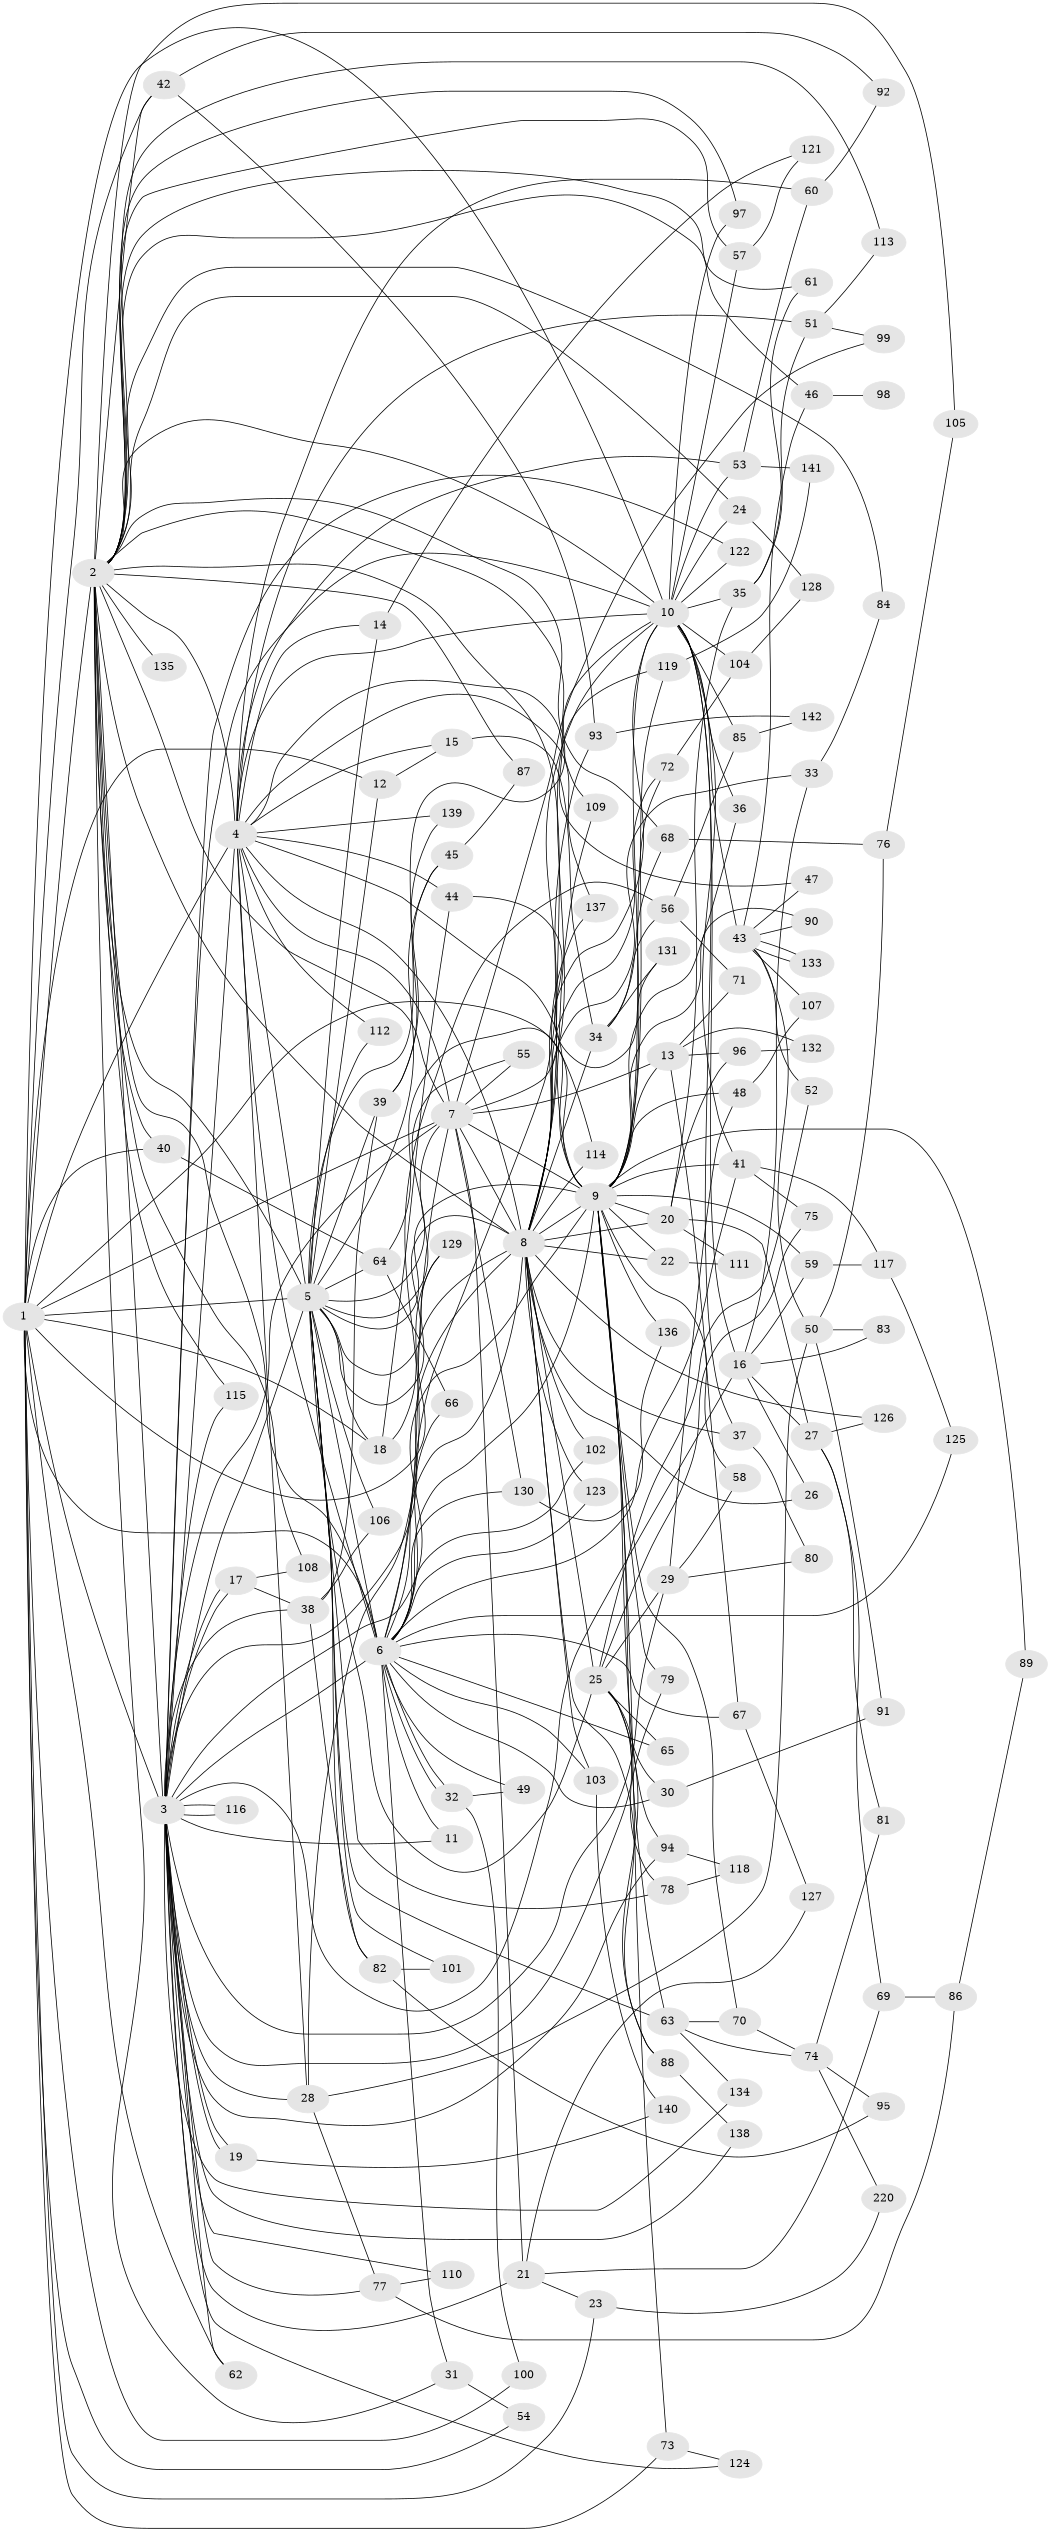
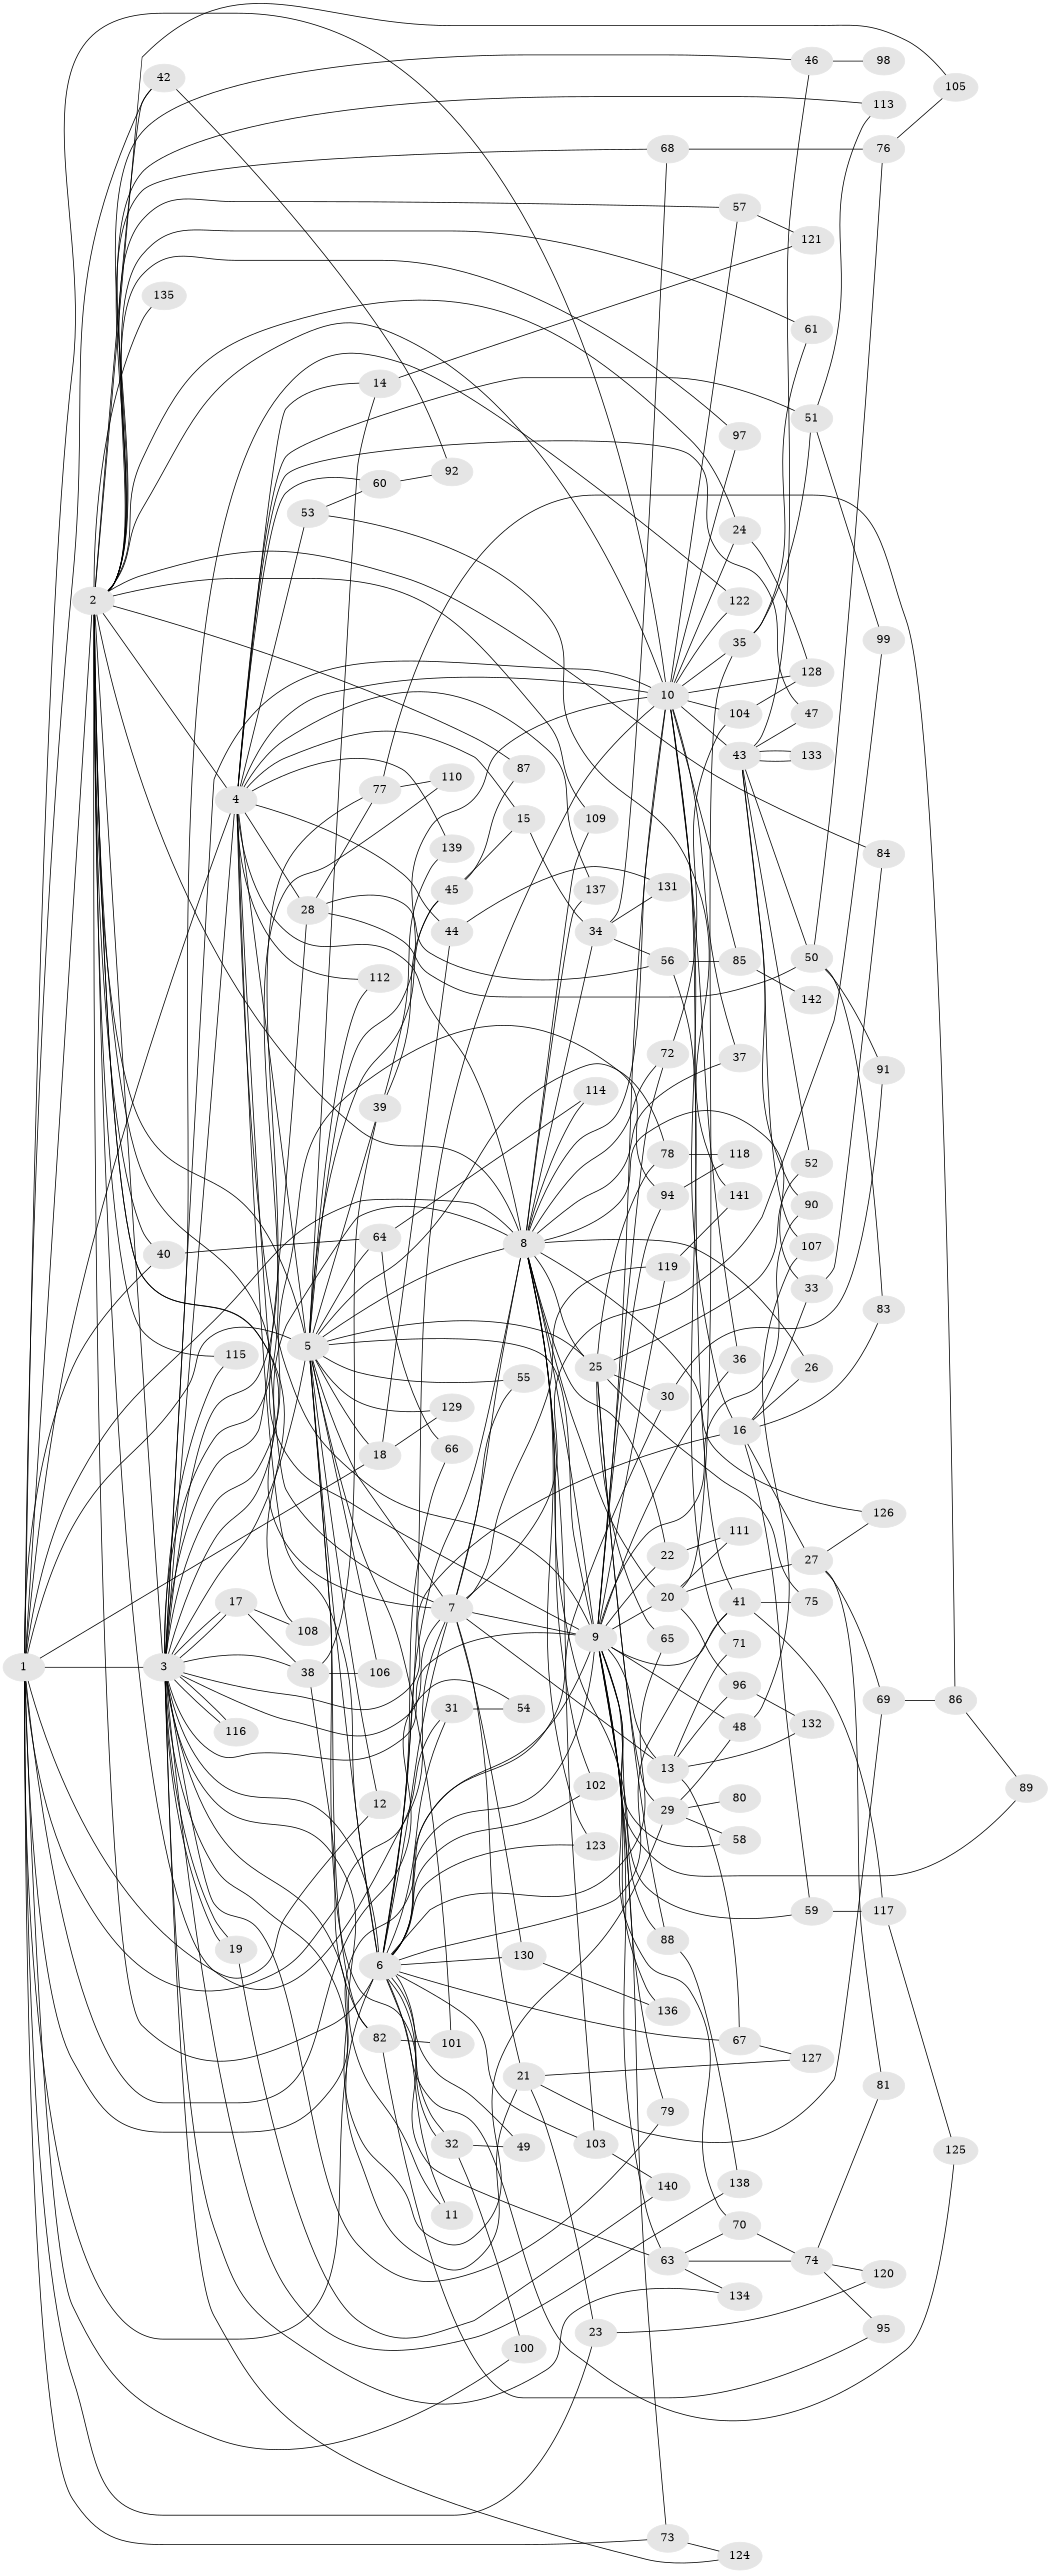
edge "53" -- "10": now "128" -- "10"
node "93": removed
edge "15" -- "12": now "15" -- "45"
edge "37" -- "80": removed
node "220": label "220" -> "120"
node "62": removed
